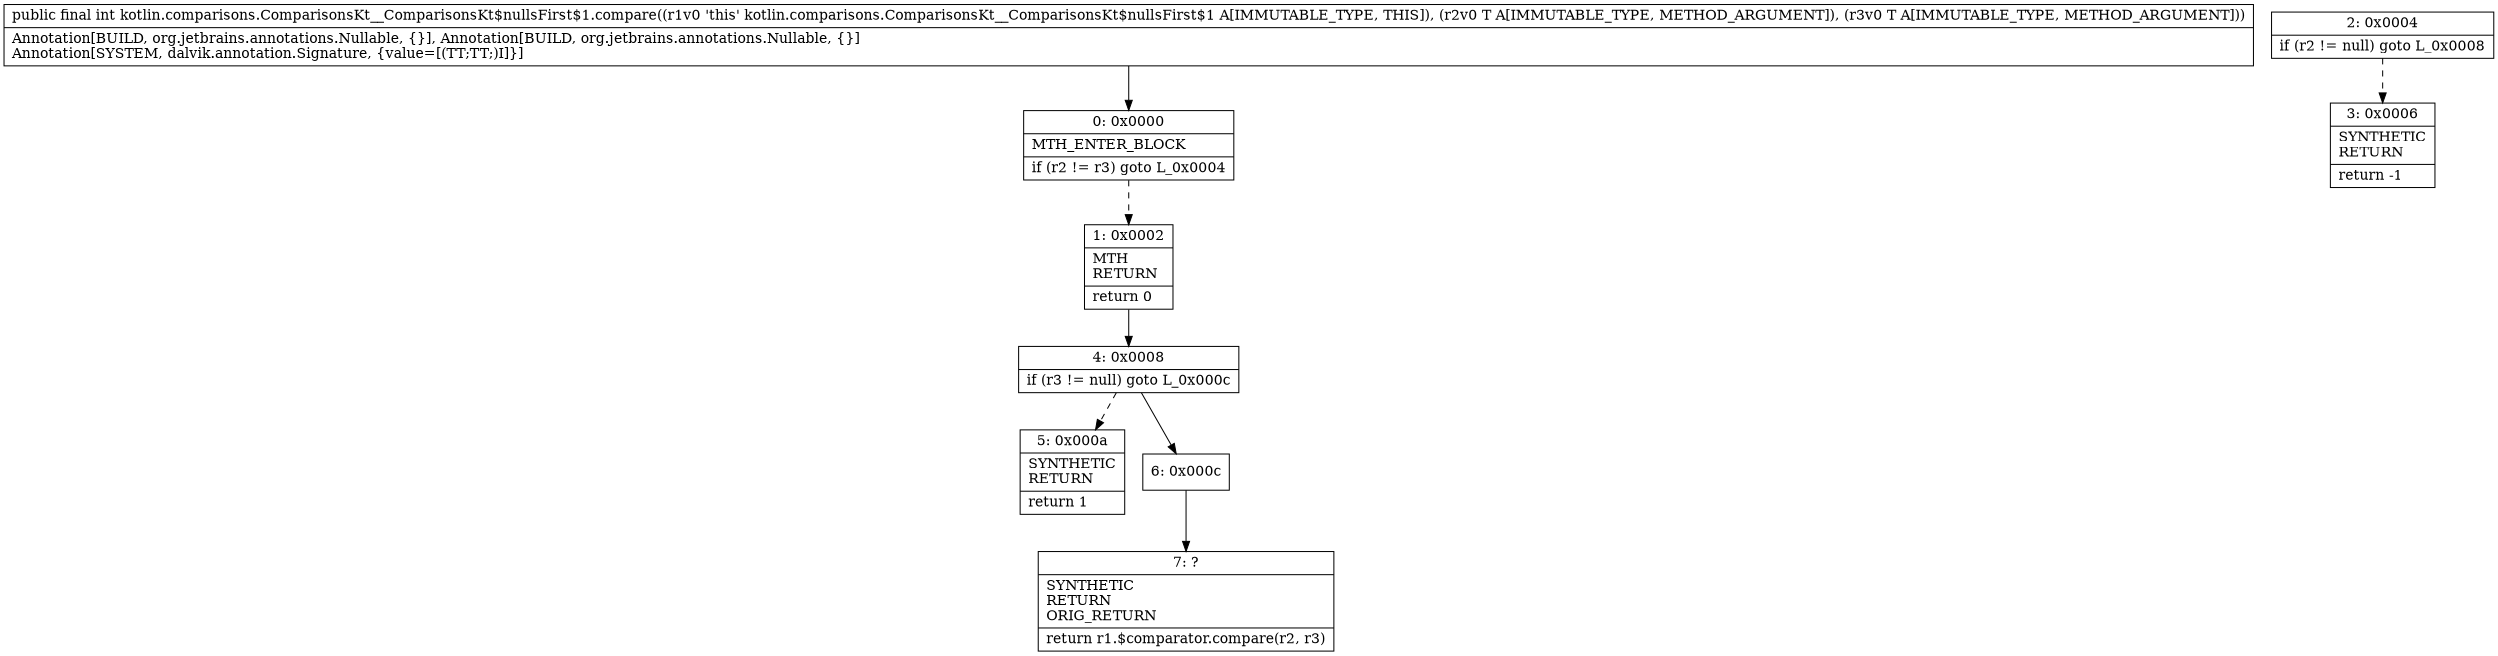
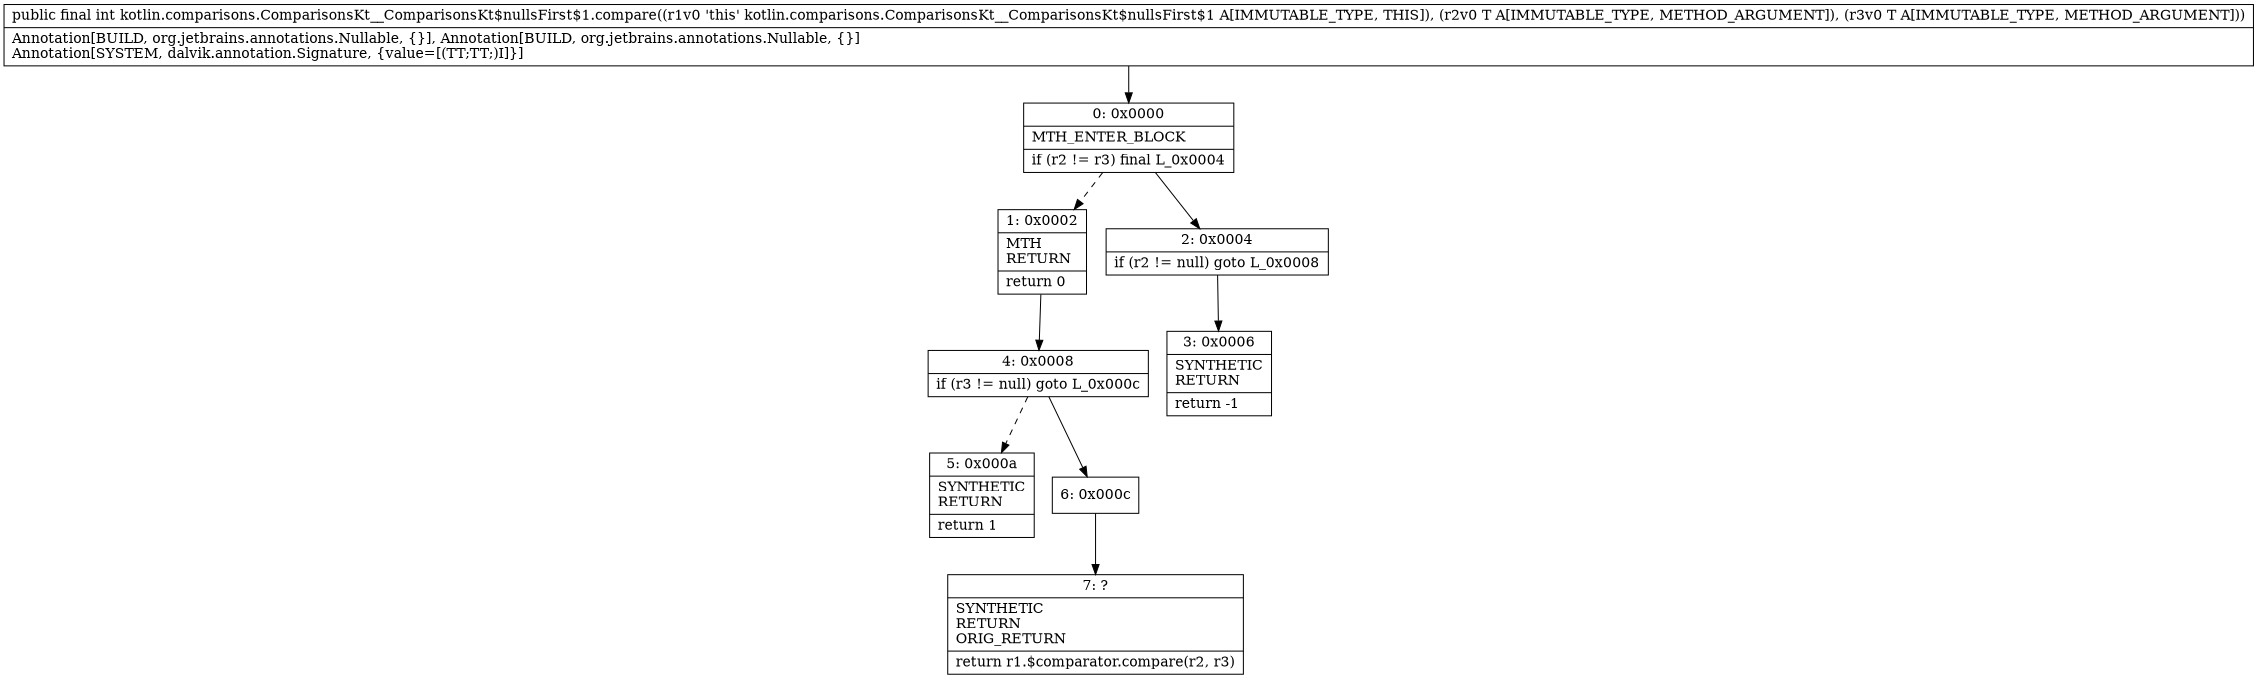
edge "2: 0x0004" -> "3: 0x0006": style dashed -> solid
node "0: 0x0000": text "if (r2 != r3) goto L_0x0004" -> "if (r2 != r3) final L_0x0004"
edge "0: 0x0000" -> "2: 0x0004": added
